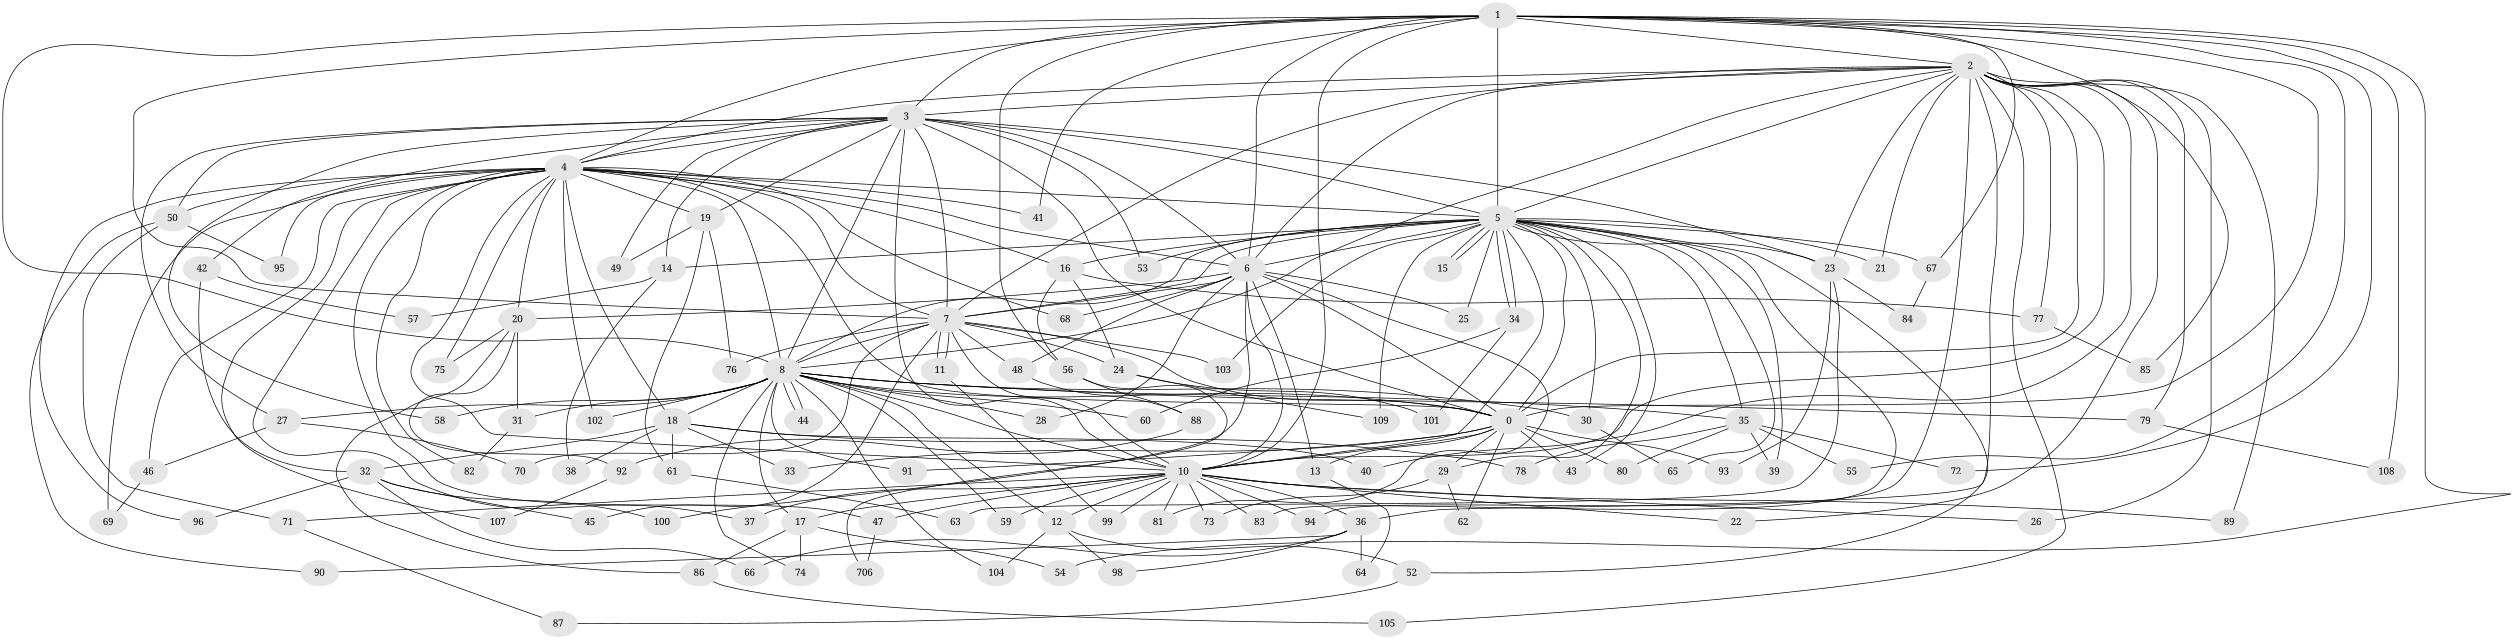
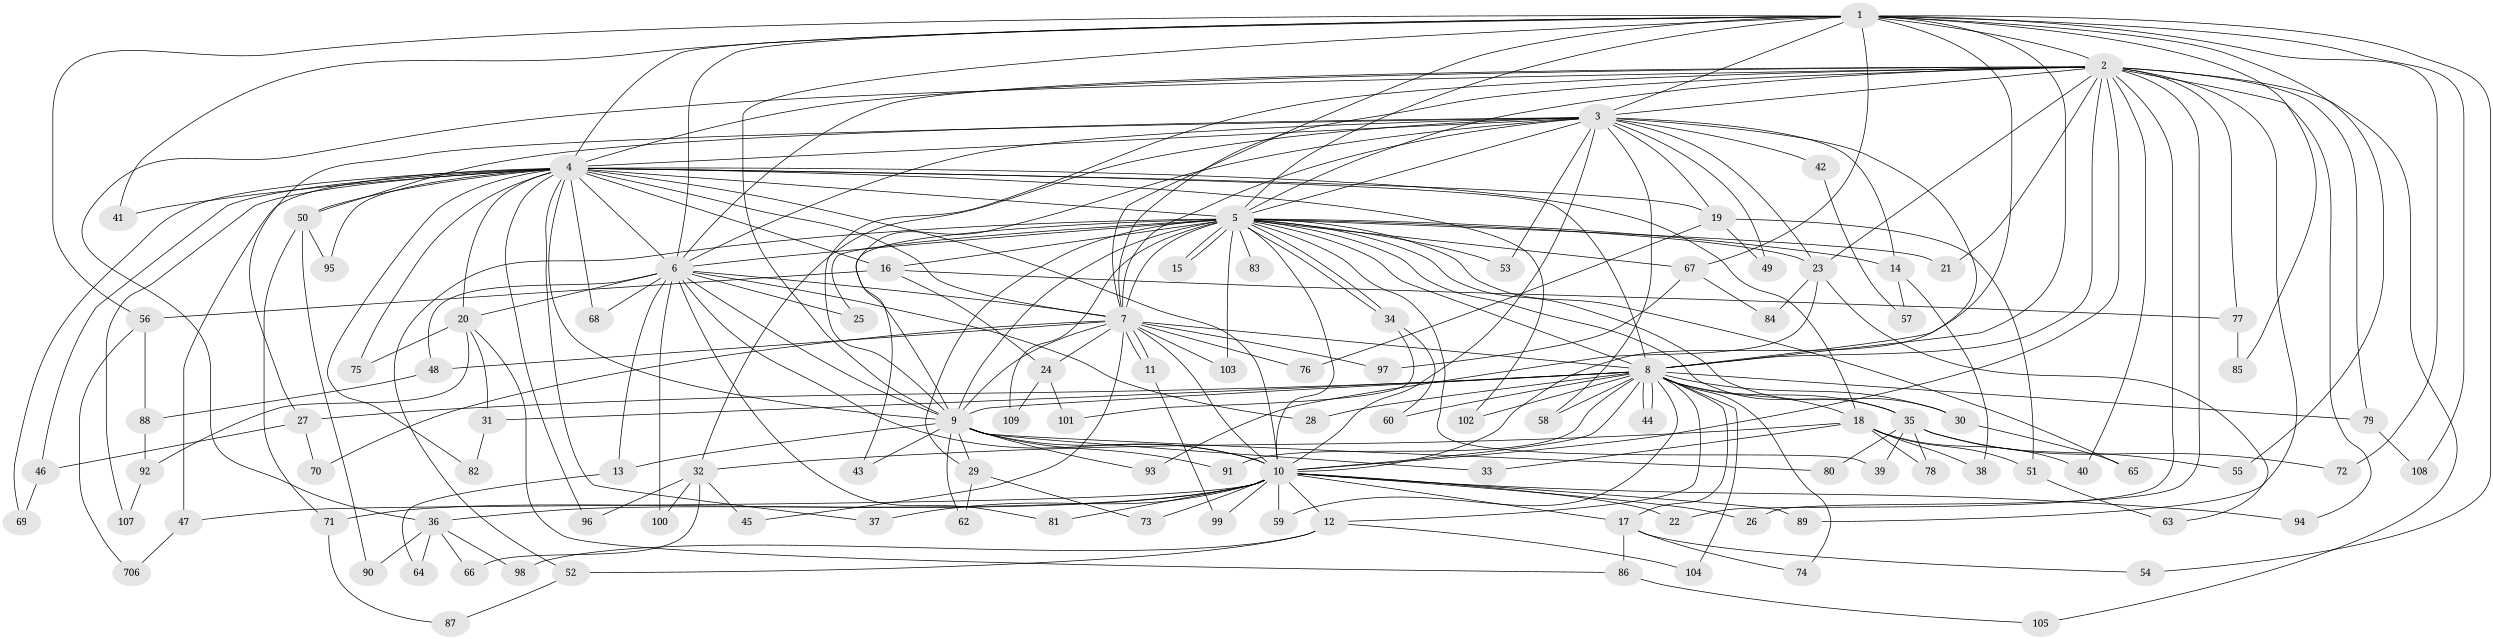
node "97": added
edge "42" -- "32": now "3" -- "32"
node "0": label "0" -> "9"
node "61": label "61" -> "51"
edge "10" -- "83": removed
